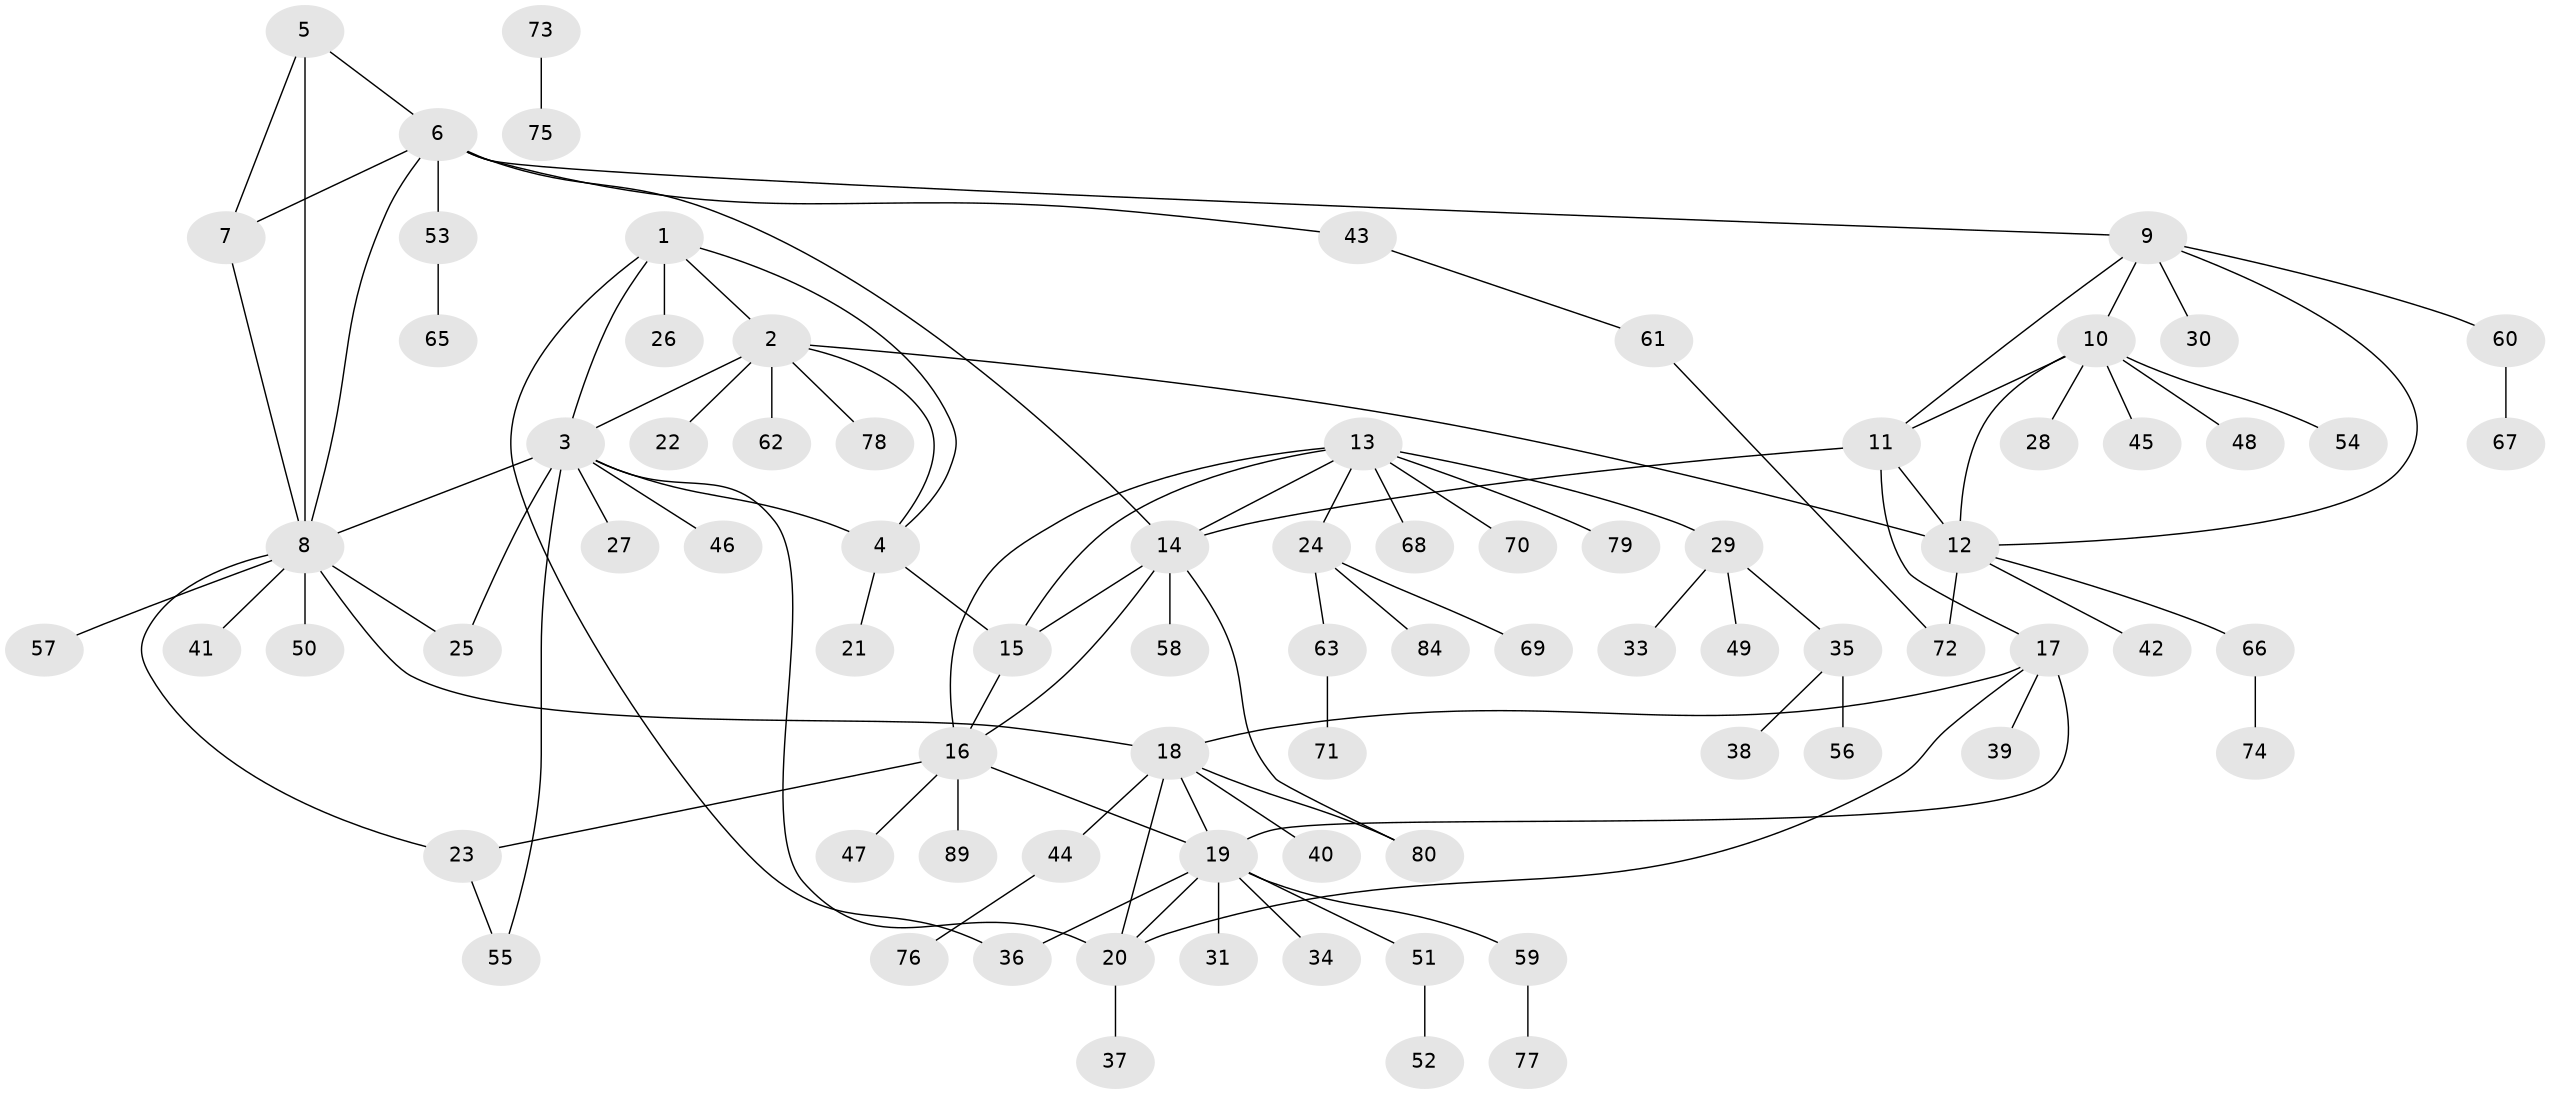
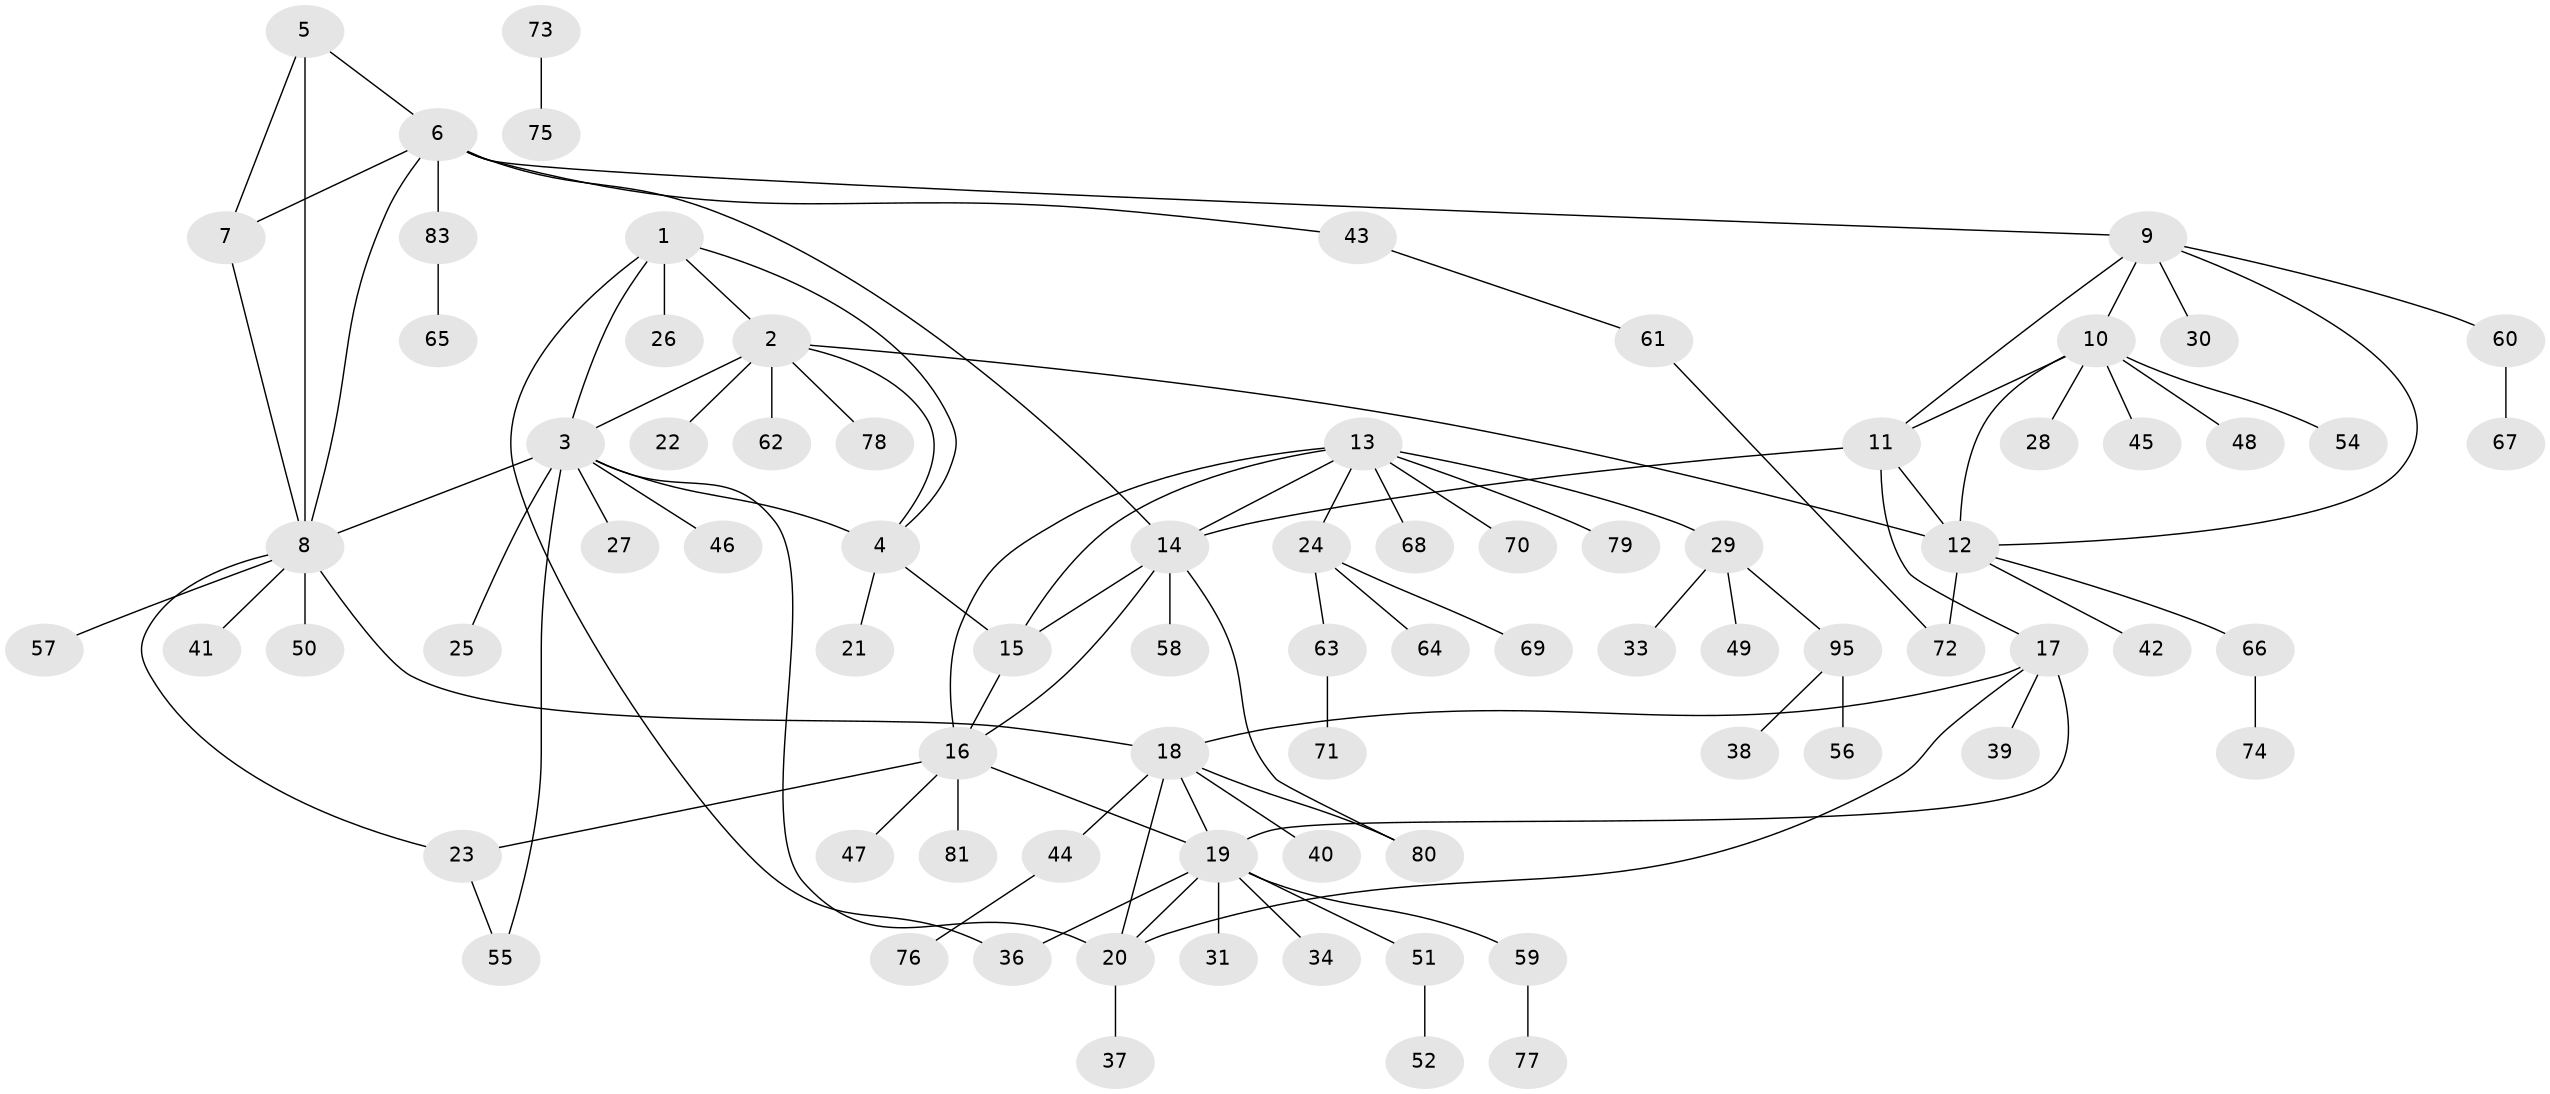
node "53": label "53" -> "83"
edge "8" -- "25": removed
node "84": label "84" -> "64"
node "35": label "35" -> "95"
node "89": label "89" -> "81"
